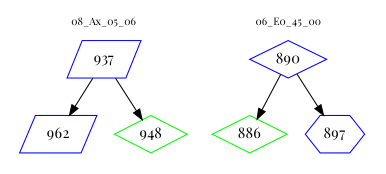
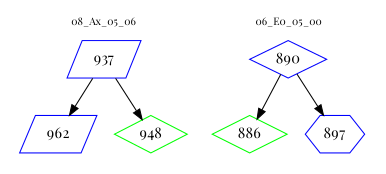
cluster "06_E0_45_00": label "06_E0_45_00" -> "06_E0_05_00"
